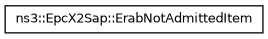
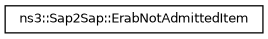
node "ns3::EpcX2Sap::ErabNotAdmittedItem": label "ns3::EpcX2Sap::ErabNotAdmittedItem" -> "ns3::Sap2Sap::ErabNotAdmittedItem"
